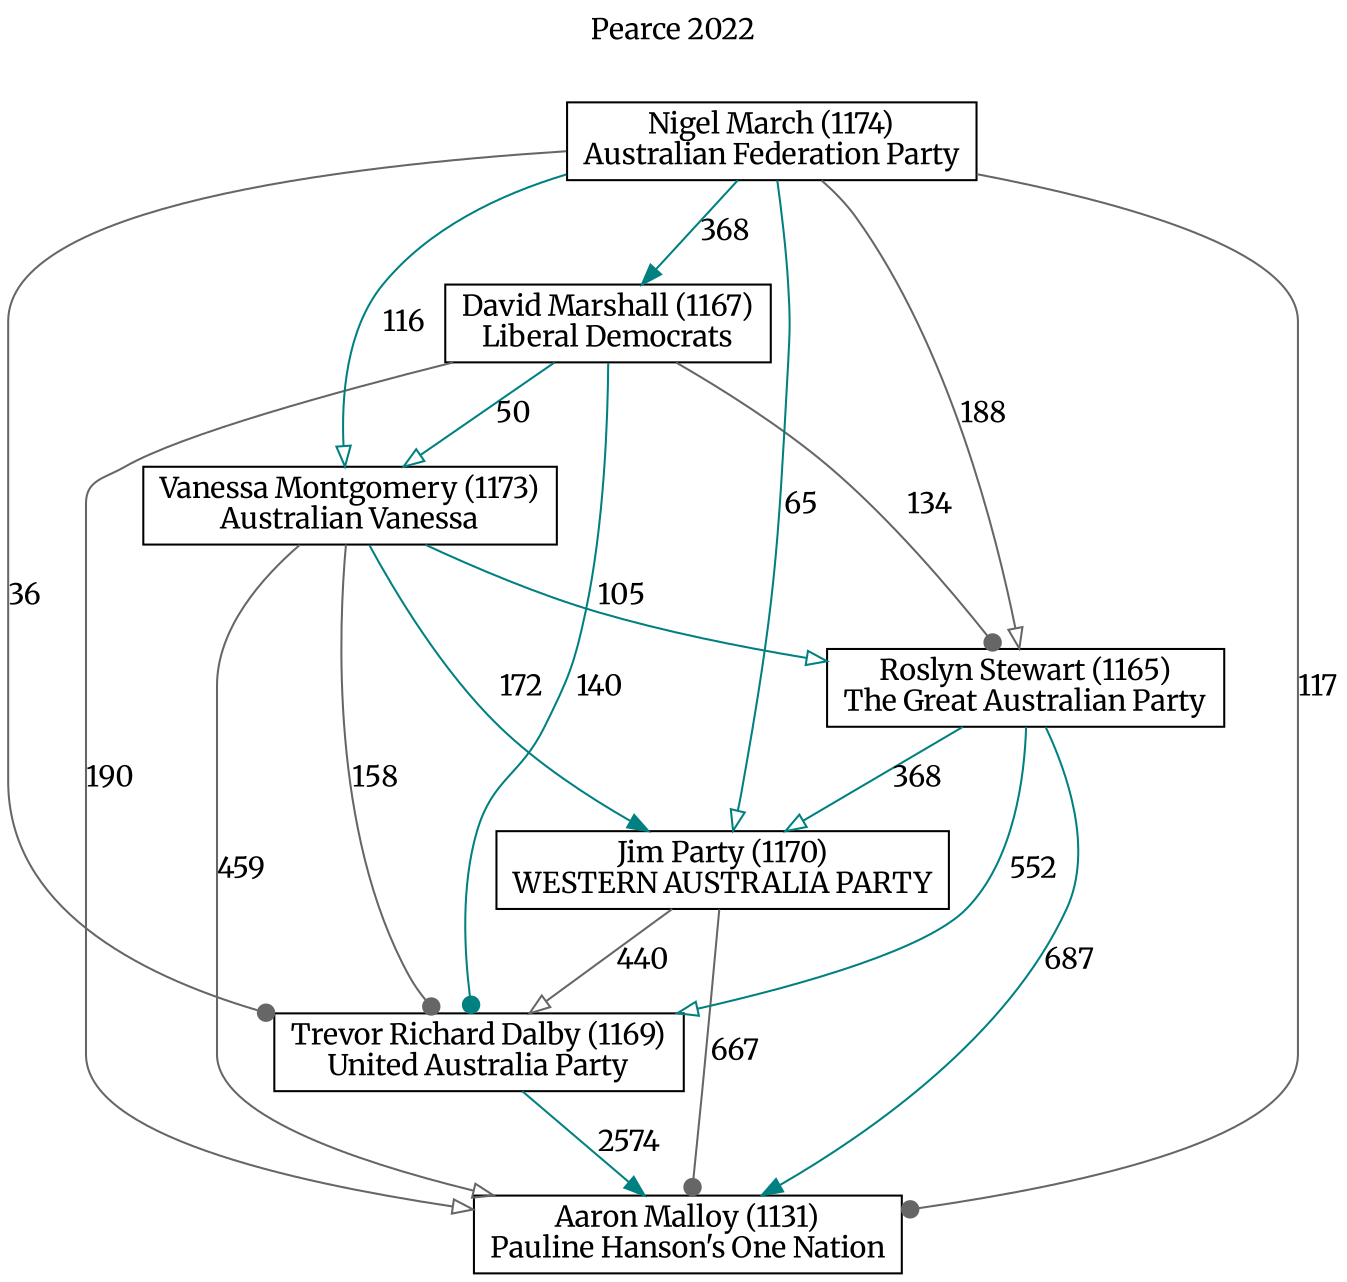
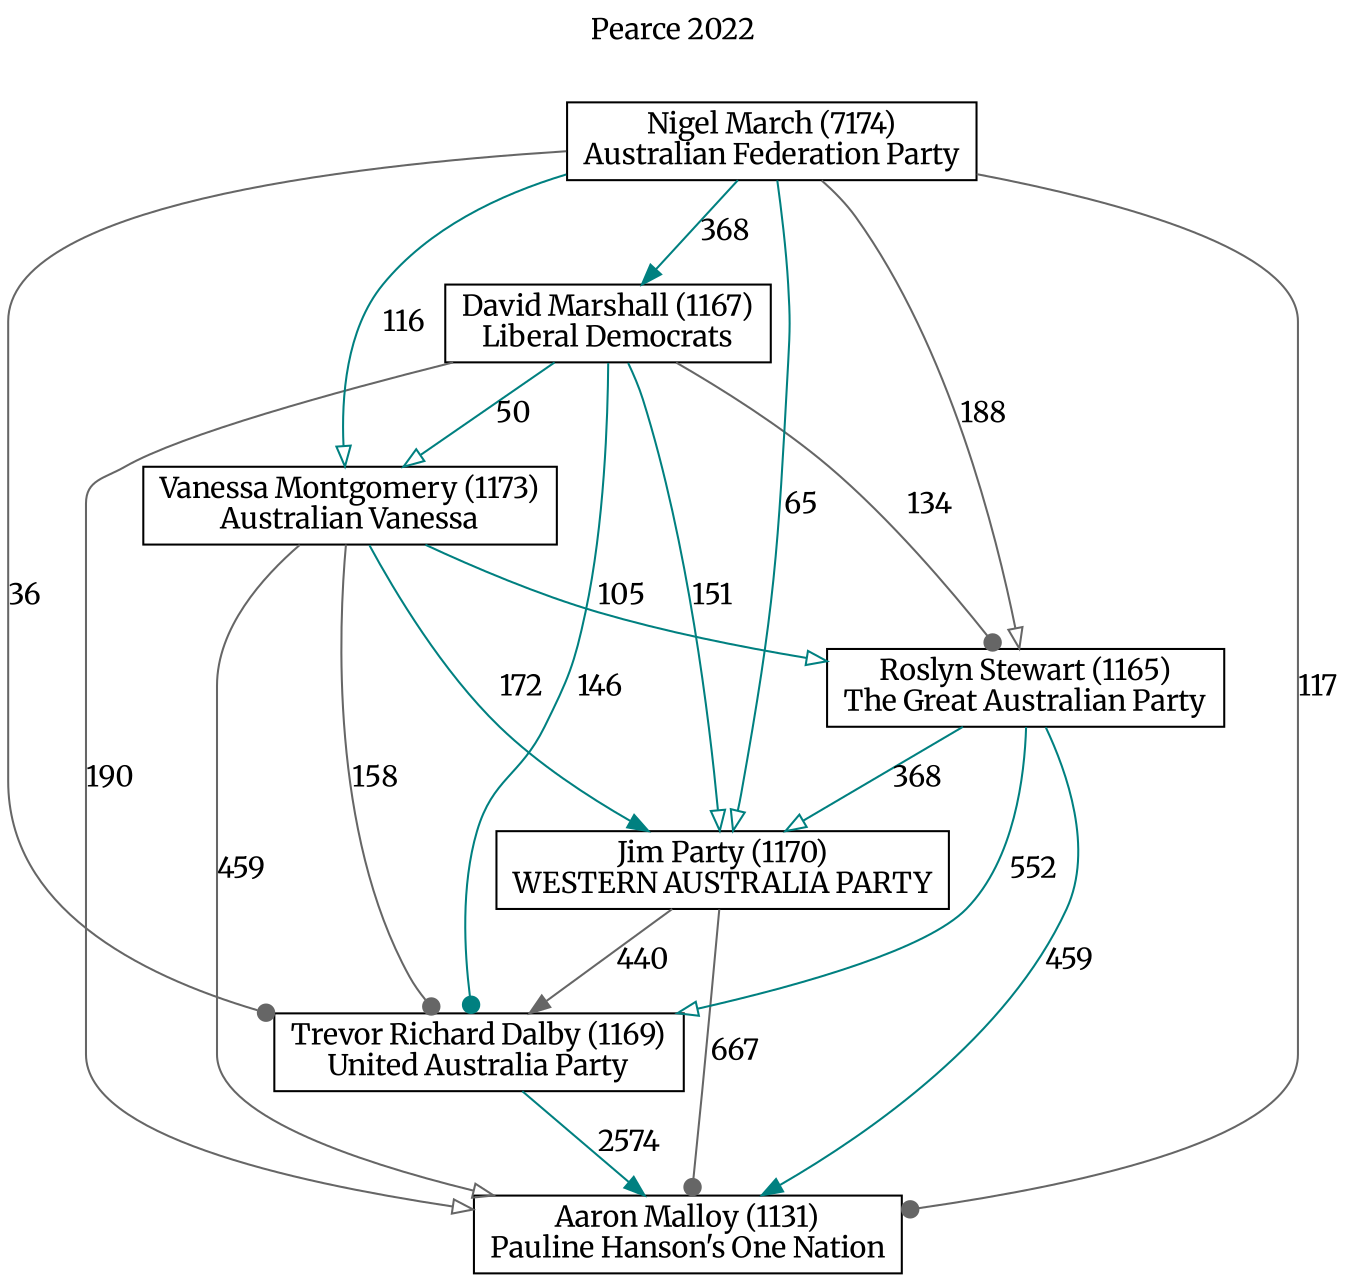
node "Nigel March (1174) Australian Federation Party": label "Nigel March (1174) Australian Federation Party" -> "Nigel March (7174) Australian Federation Party"
edge "David Marshall (1167) Liberal Democrats" -> "Jim Party (1170) WESTERN AUSTRALIA PARTY": added, label "151"
edge "David Marshall (1167) Liberal Democrats" -> "Trevor Richard Dalby (1169) United Australia Party": label "140" -> "146"
edge "Jim Party (1170) WESTERN AUSTRALIA PARTY" -> "Trevor Richard Dalby (1169) United Australia Party": arrowhead onormal -> normal
edge "Roslyn Stewart (1165) The Great Australian Party" -> "Aaron Malloy (1131) Pauline Hanson's One Nation": label "687" -> "459"
